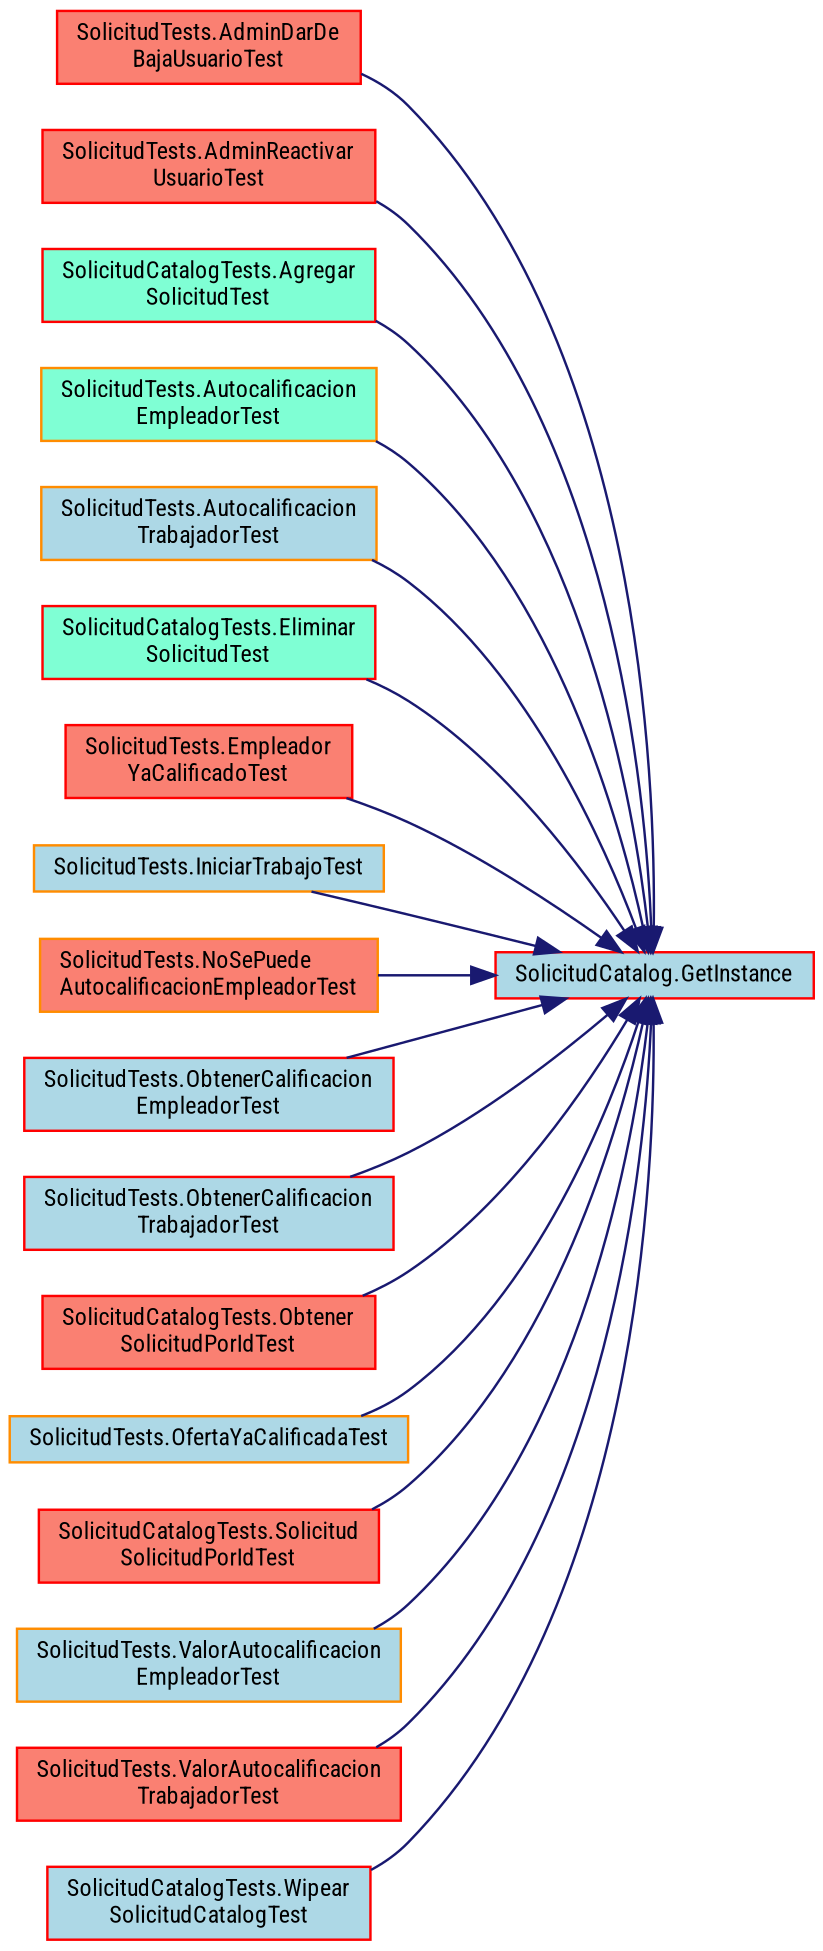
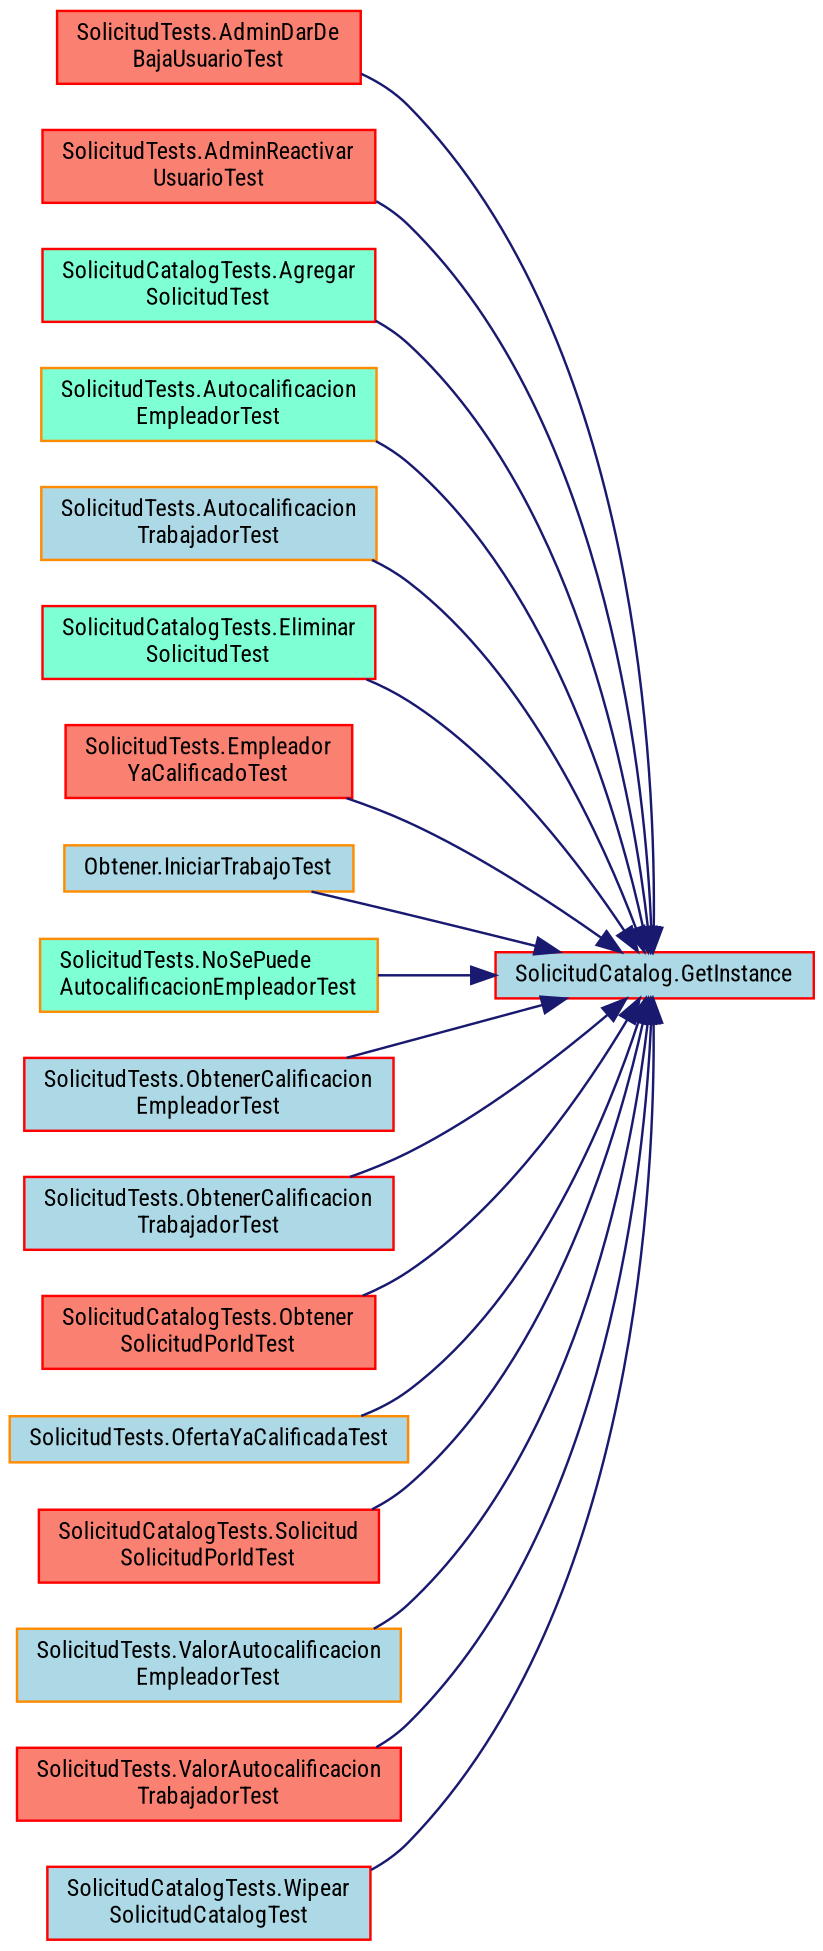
node "SolicitudTests.IniciarTrabajoTest": label "SolicitudTests.IniciarTrabajoTest" -> "Obtener.IniciarTrabajoTest"
node "SolicitudTests.NoSePuede AutocalificacionEmpleadorTest": fillcolor salmon -> aquamarine
